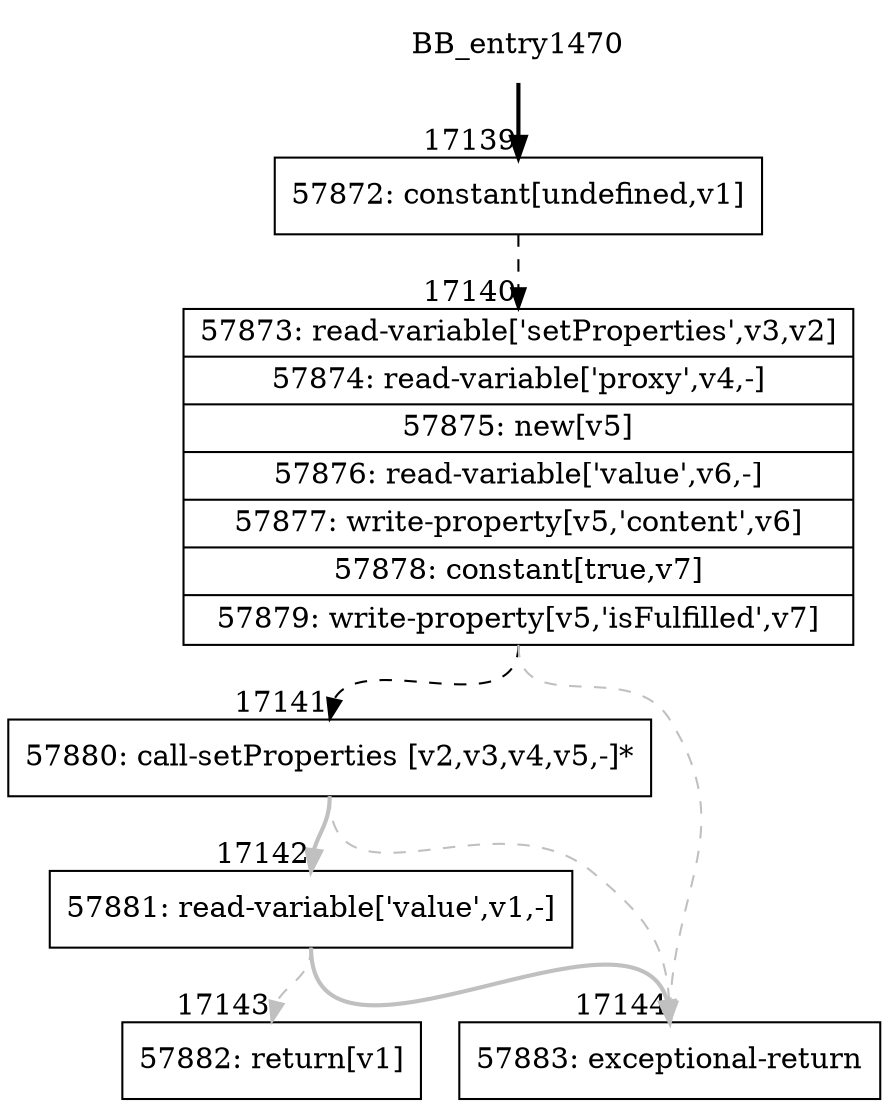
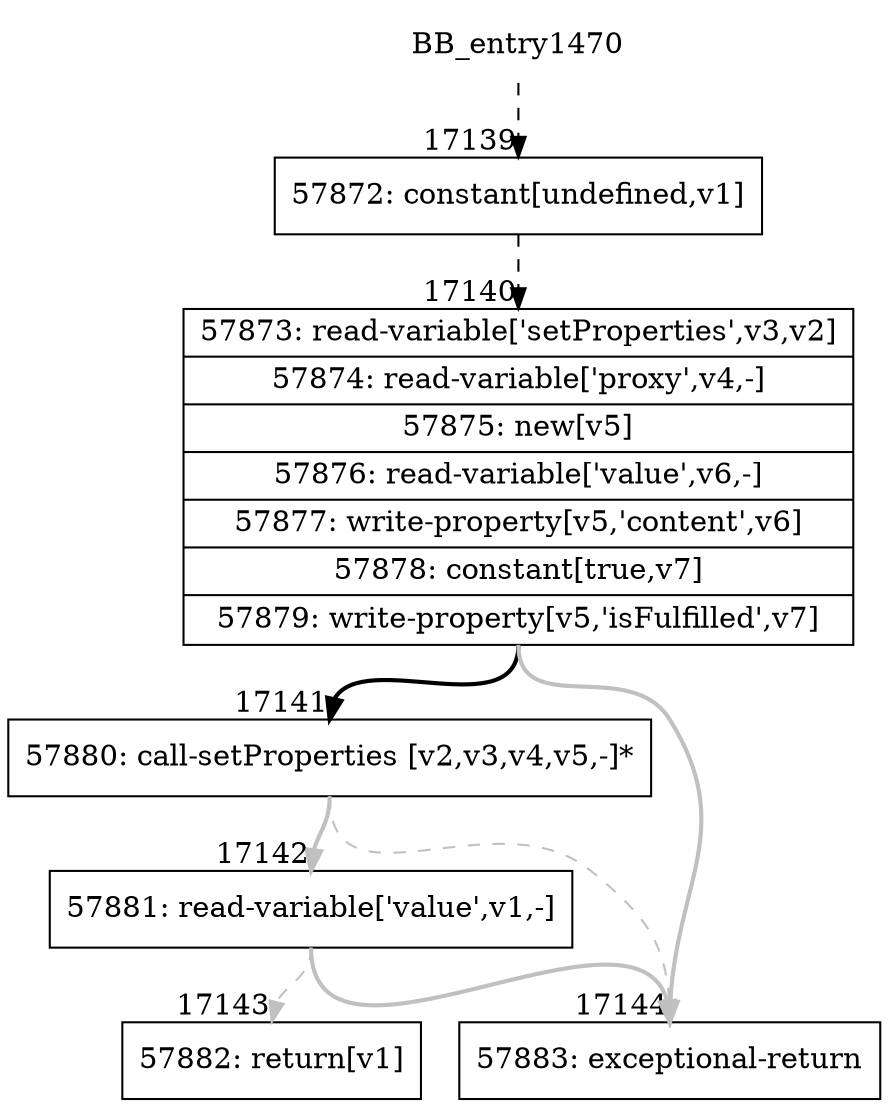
edge "BB_entry1470" -> "57872: constant[undefined,v1]": style bold -> dashed
edge "57873: read-variable['setProperties',v3,v2]" -> "57880: call-setProperties [v2,v3,v4,v5,-]*": style dashed -> bold
edge "57873: read-variable['setProperties',v3,v2]" -> "57883: exceptional-return": style dashed -> bold
